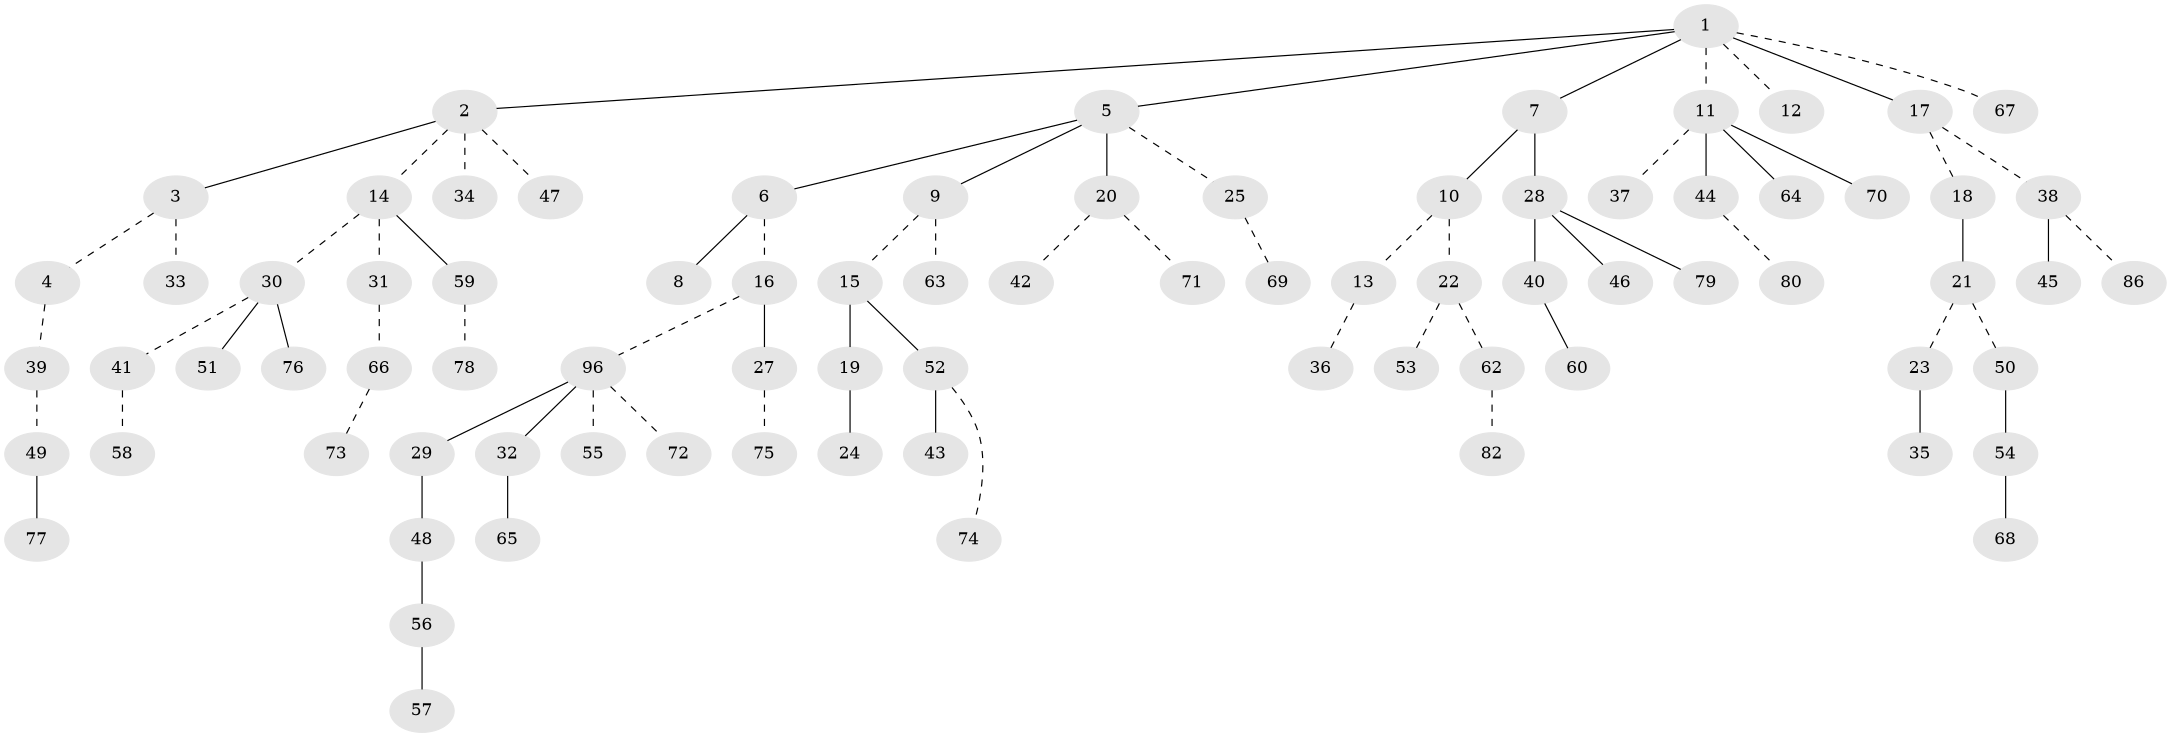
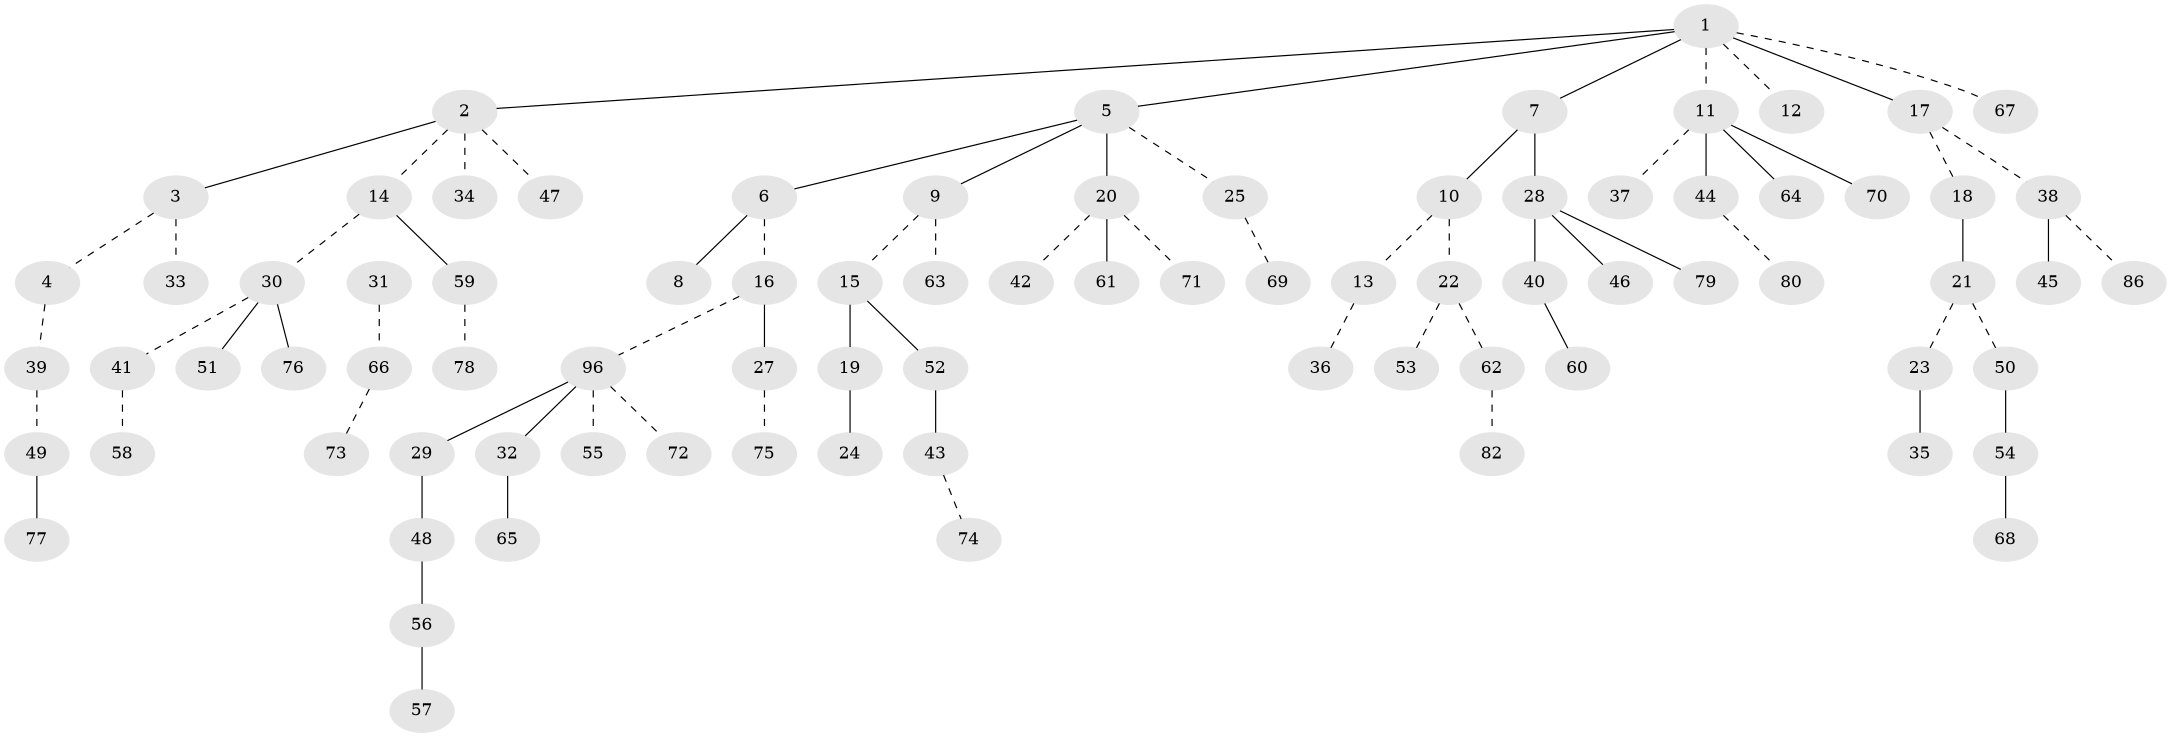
edge "14" -- "31": removed
node "61": added
edge "52" -- "74": now "43" -- "74"
